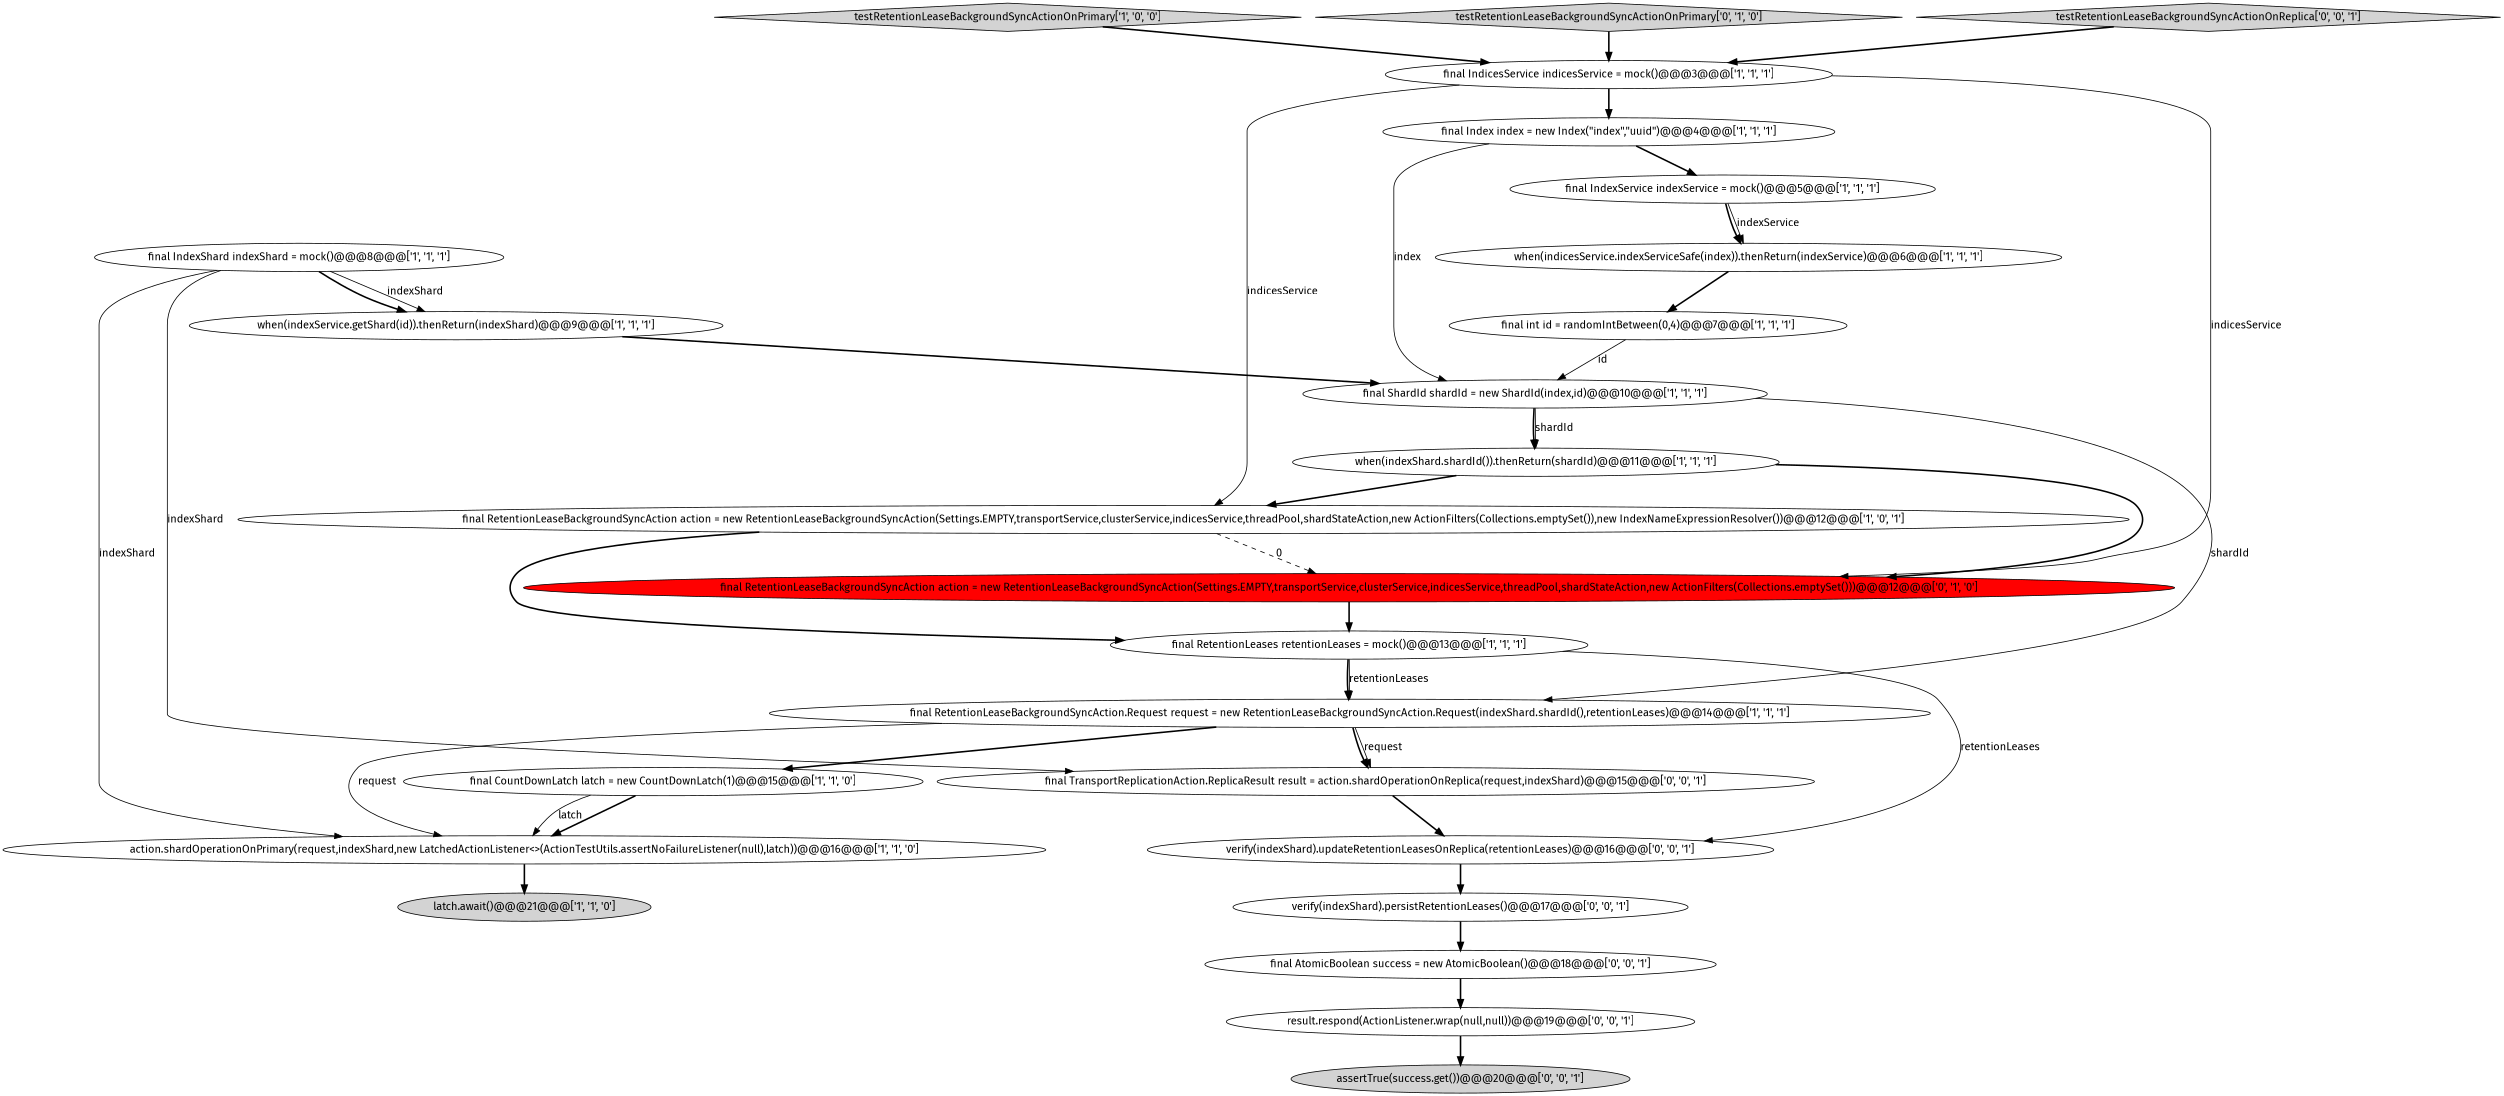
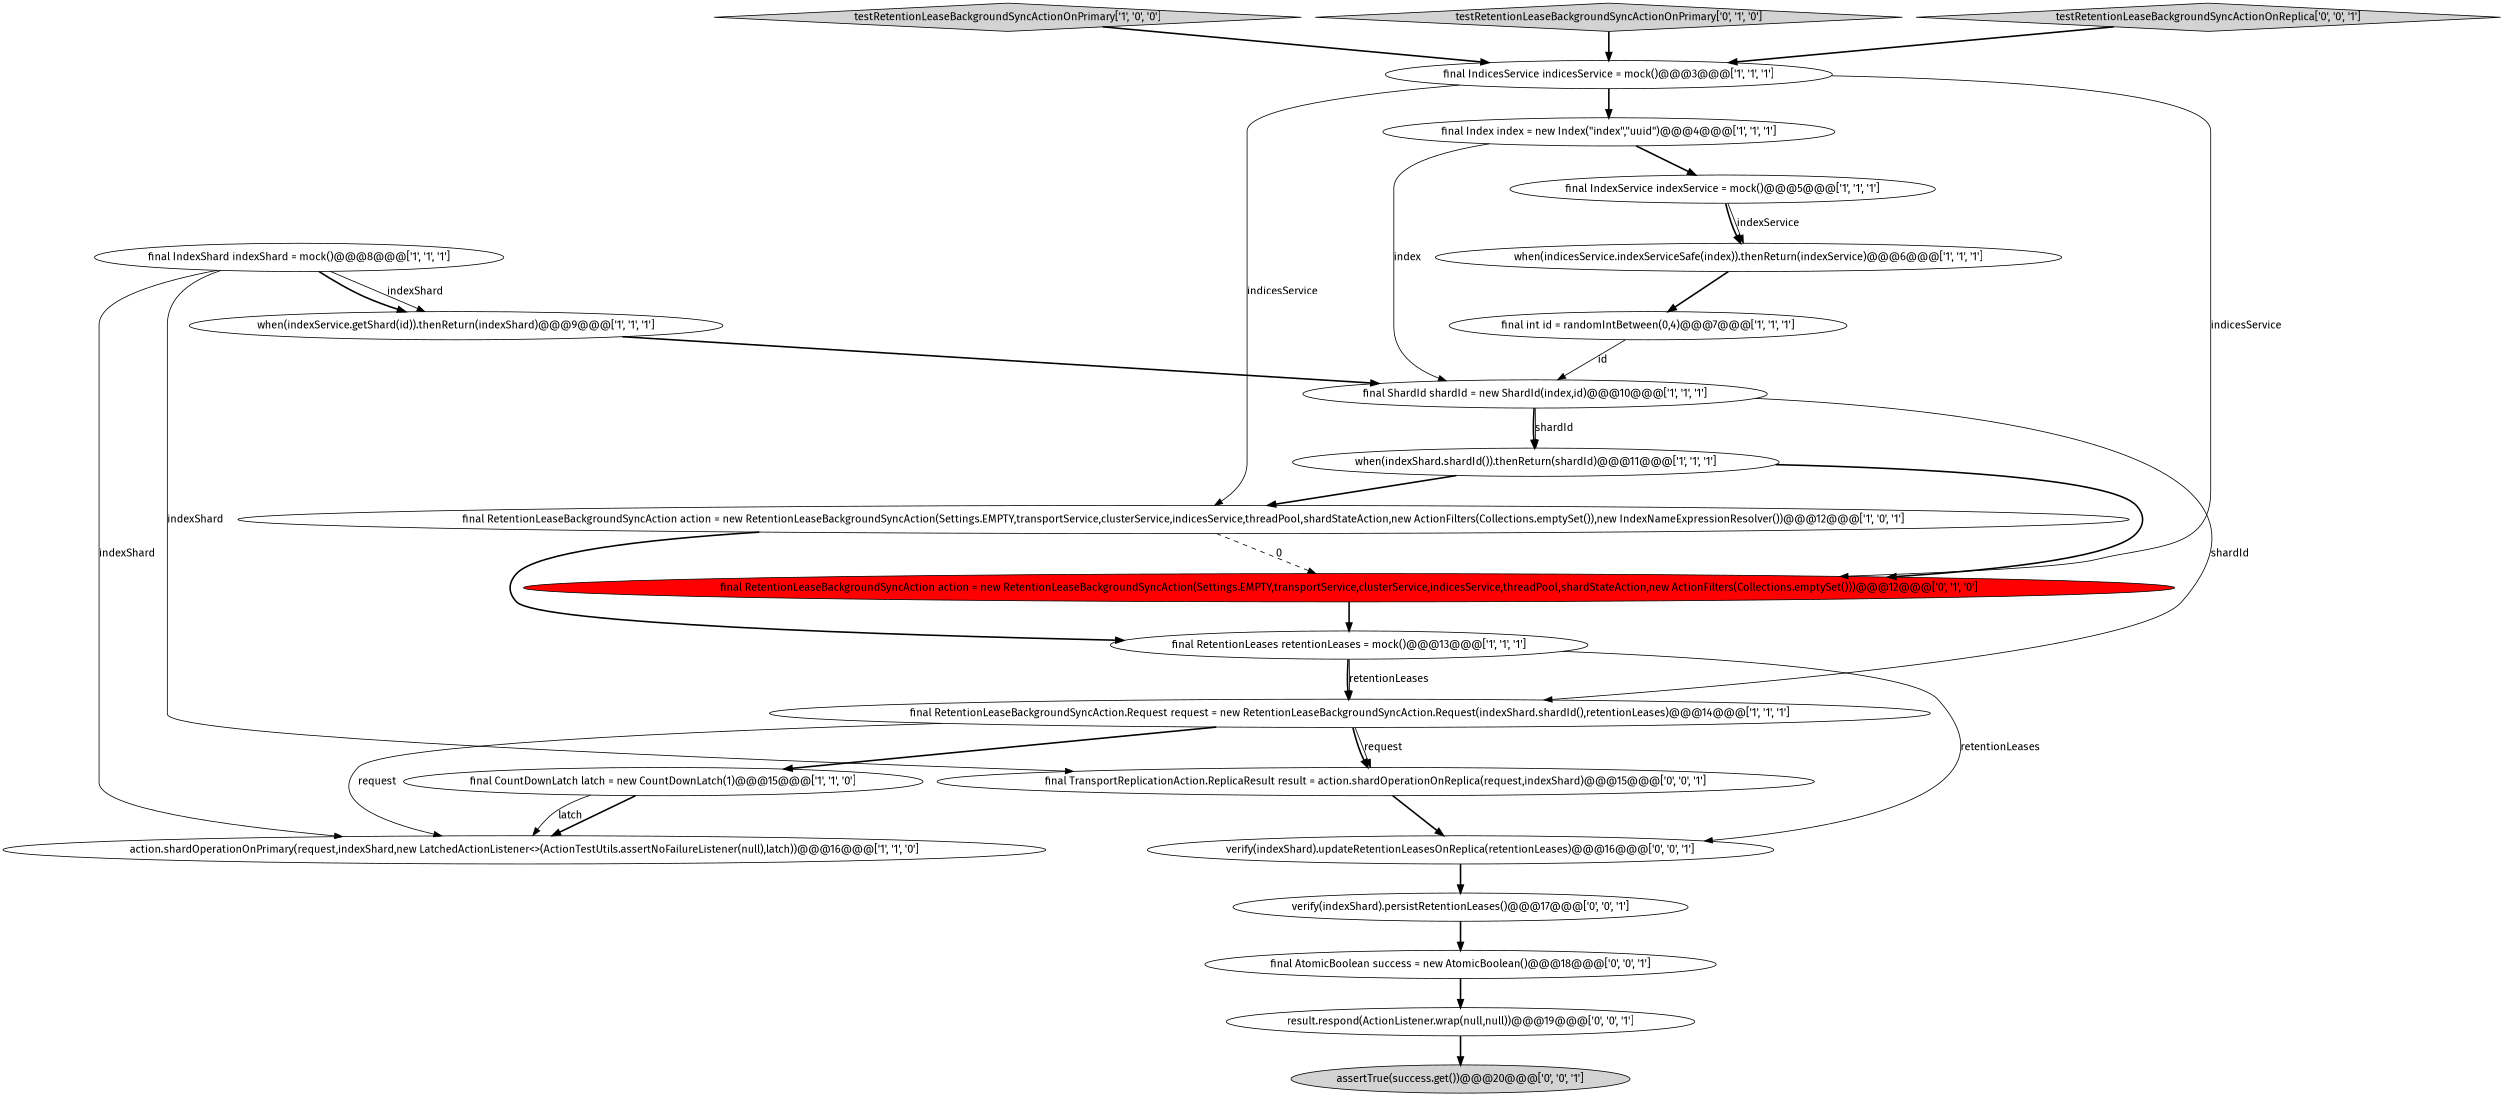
node "latch.await()@@@21@@@['1', '1', '0']": removed
